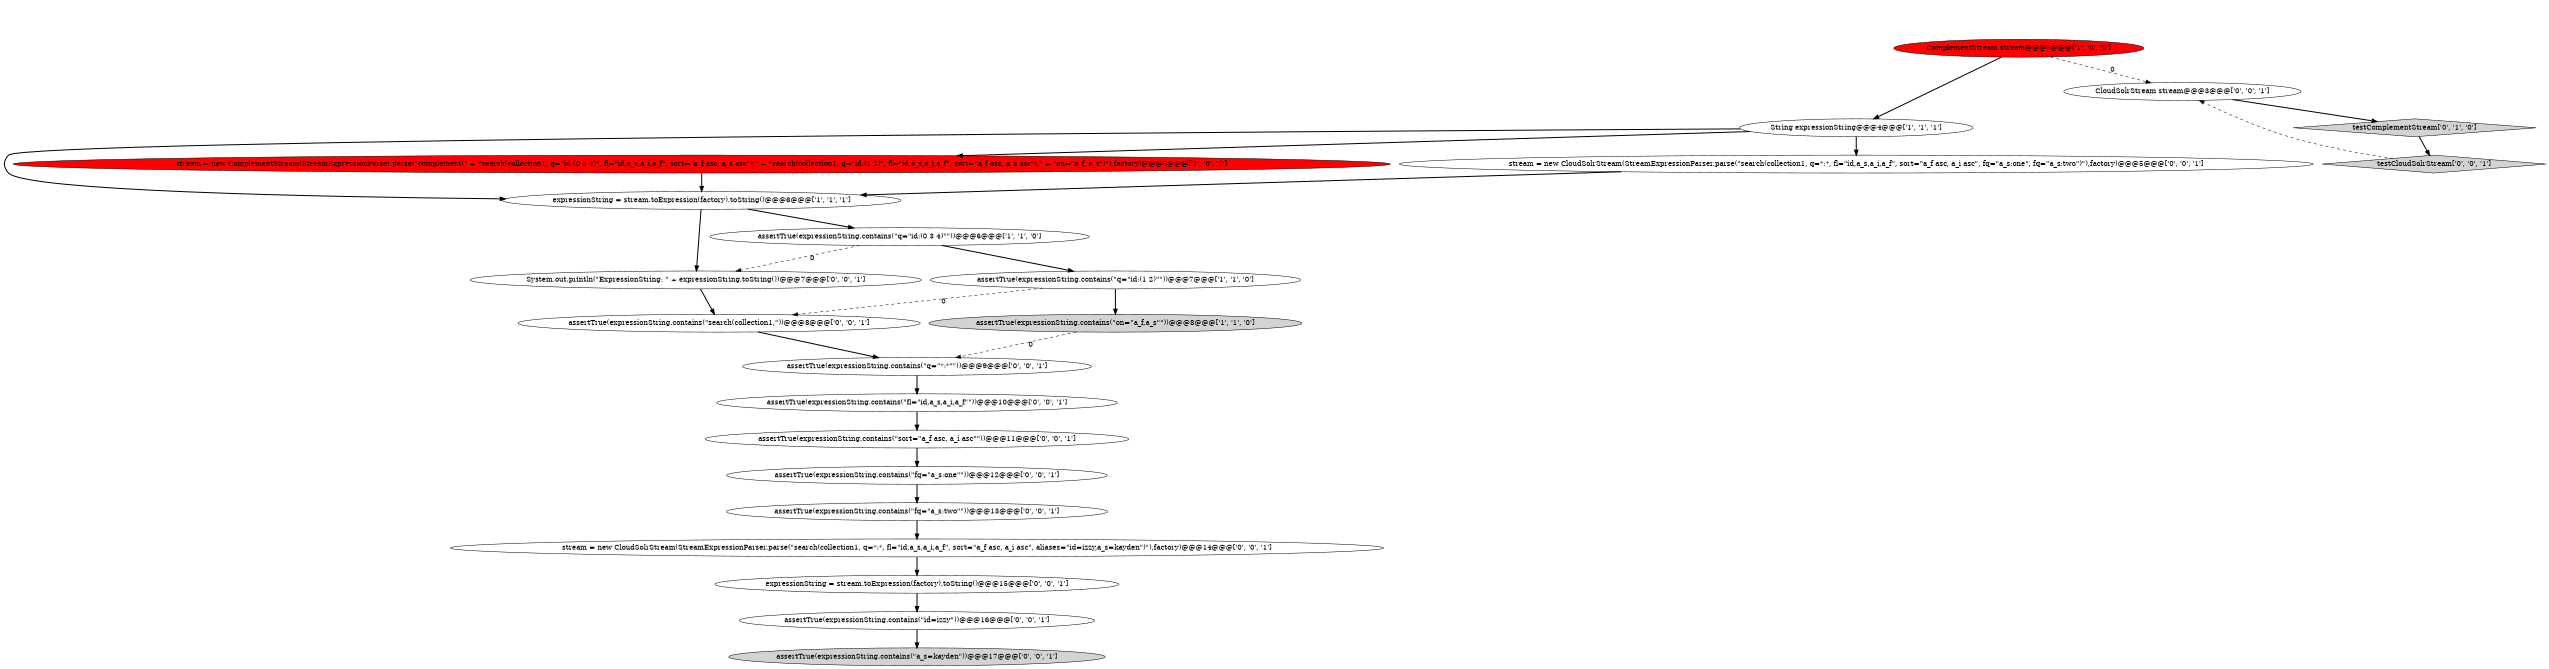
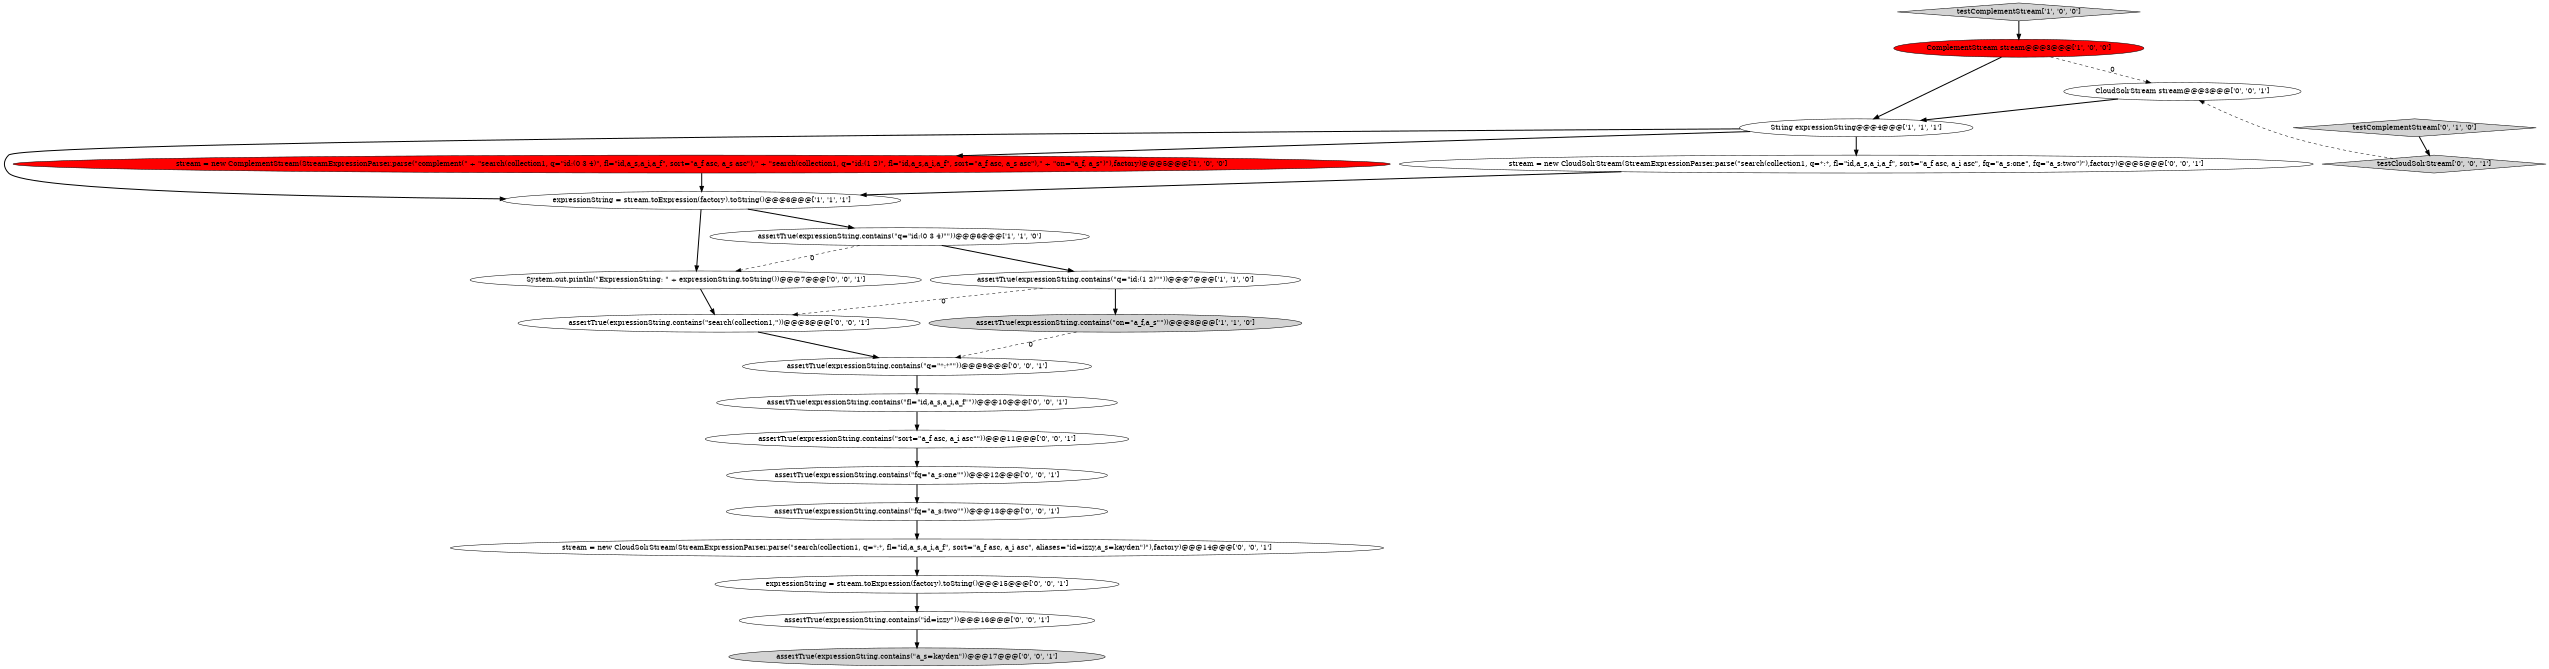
node "testComplementStream['1', '0', '0']": added
edge "CloudSolrStream stream@@@3@@@['0', '0', '1']" -> "testComplementStream['0', '1', '0']": now "CloudSolrStream stream@@@3@@@['0', '0', '1']" -> "String expressionString@@@4@@@['1', '1', '1']"
